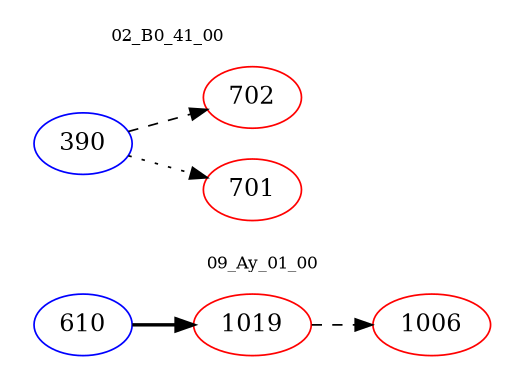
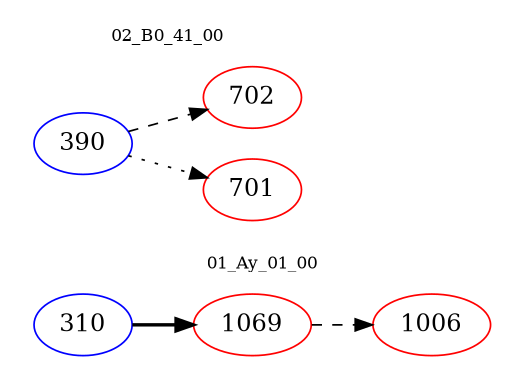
cluster "09_Ay_01_00": label "09_Ay_01_00" -> "01_Ay_01_00"
node "610": label "610" -> "310"
node "1019": label "1019" -> "1069"
